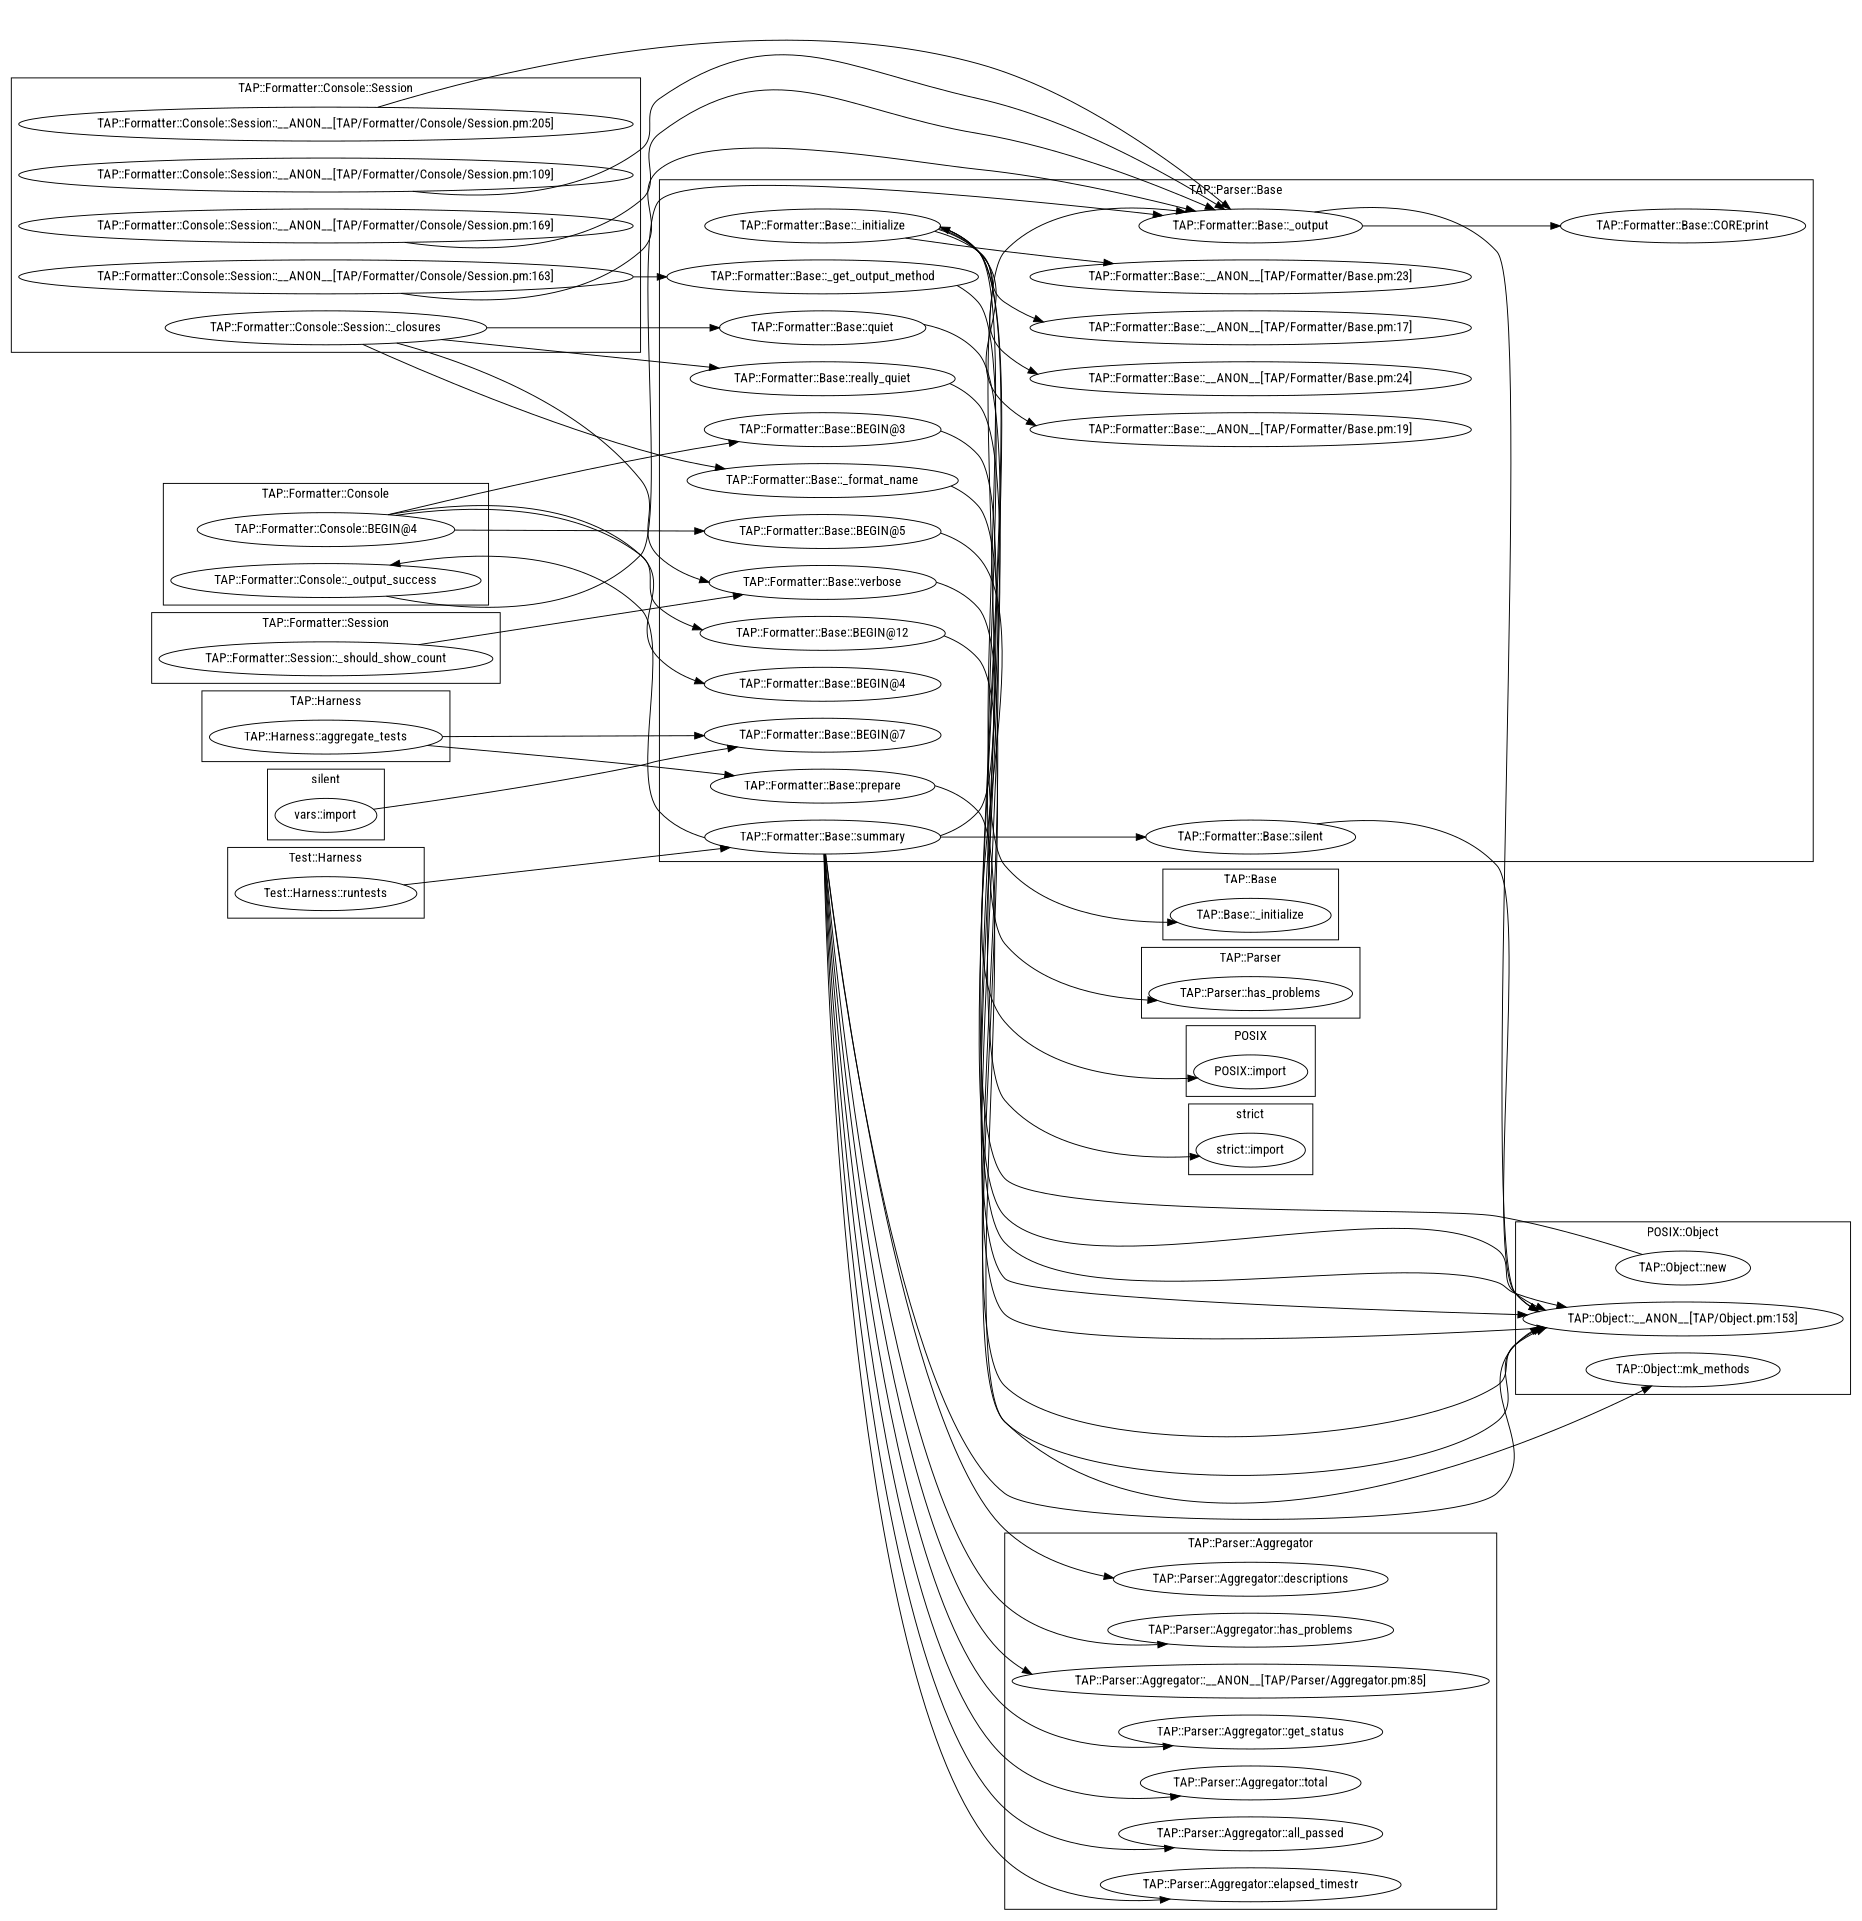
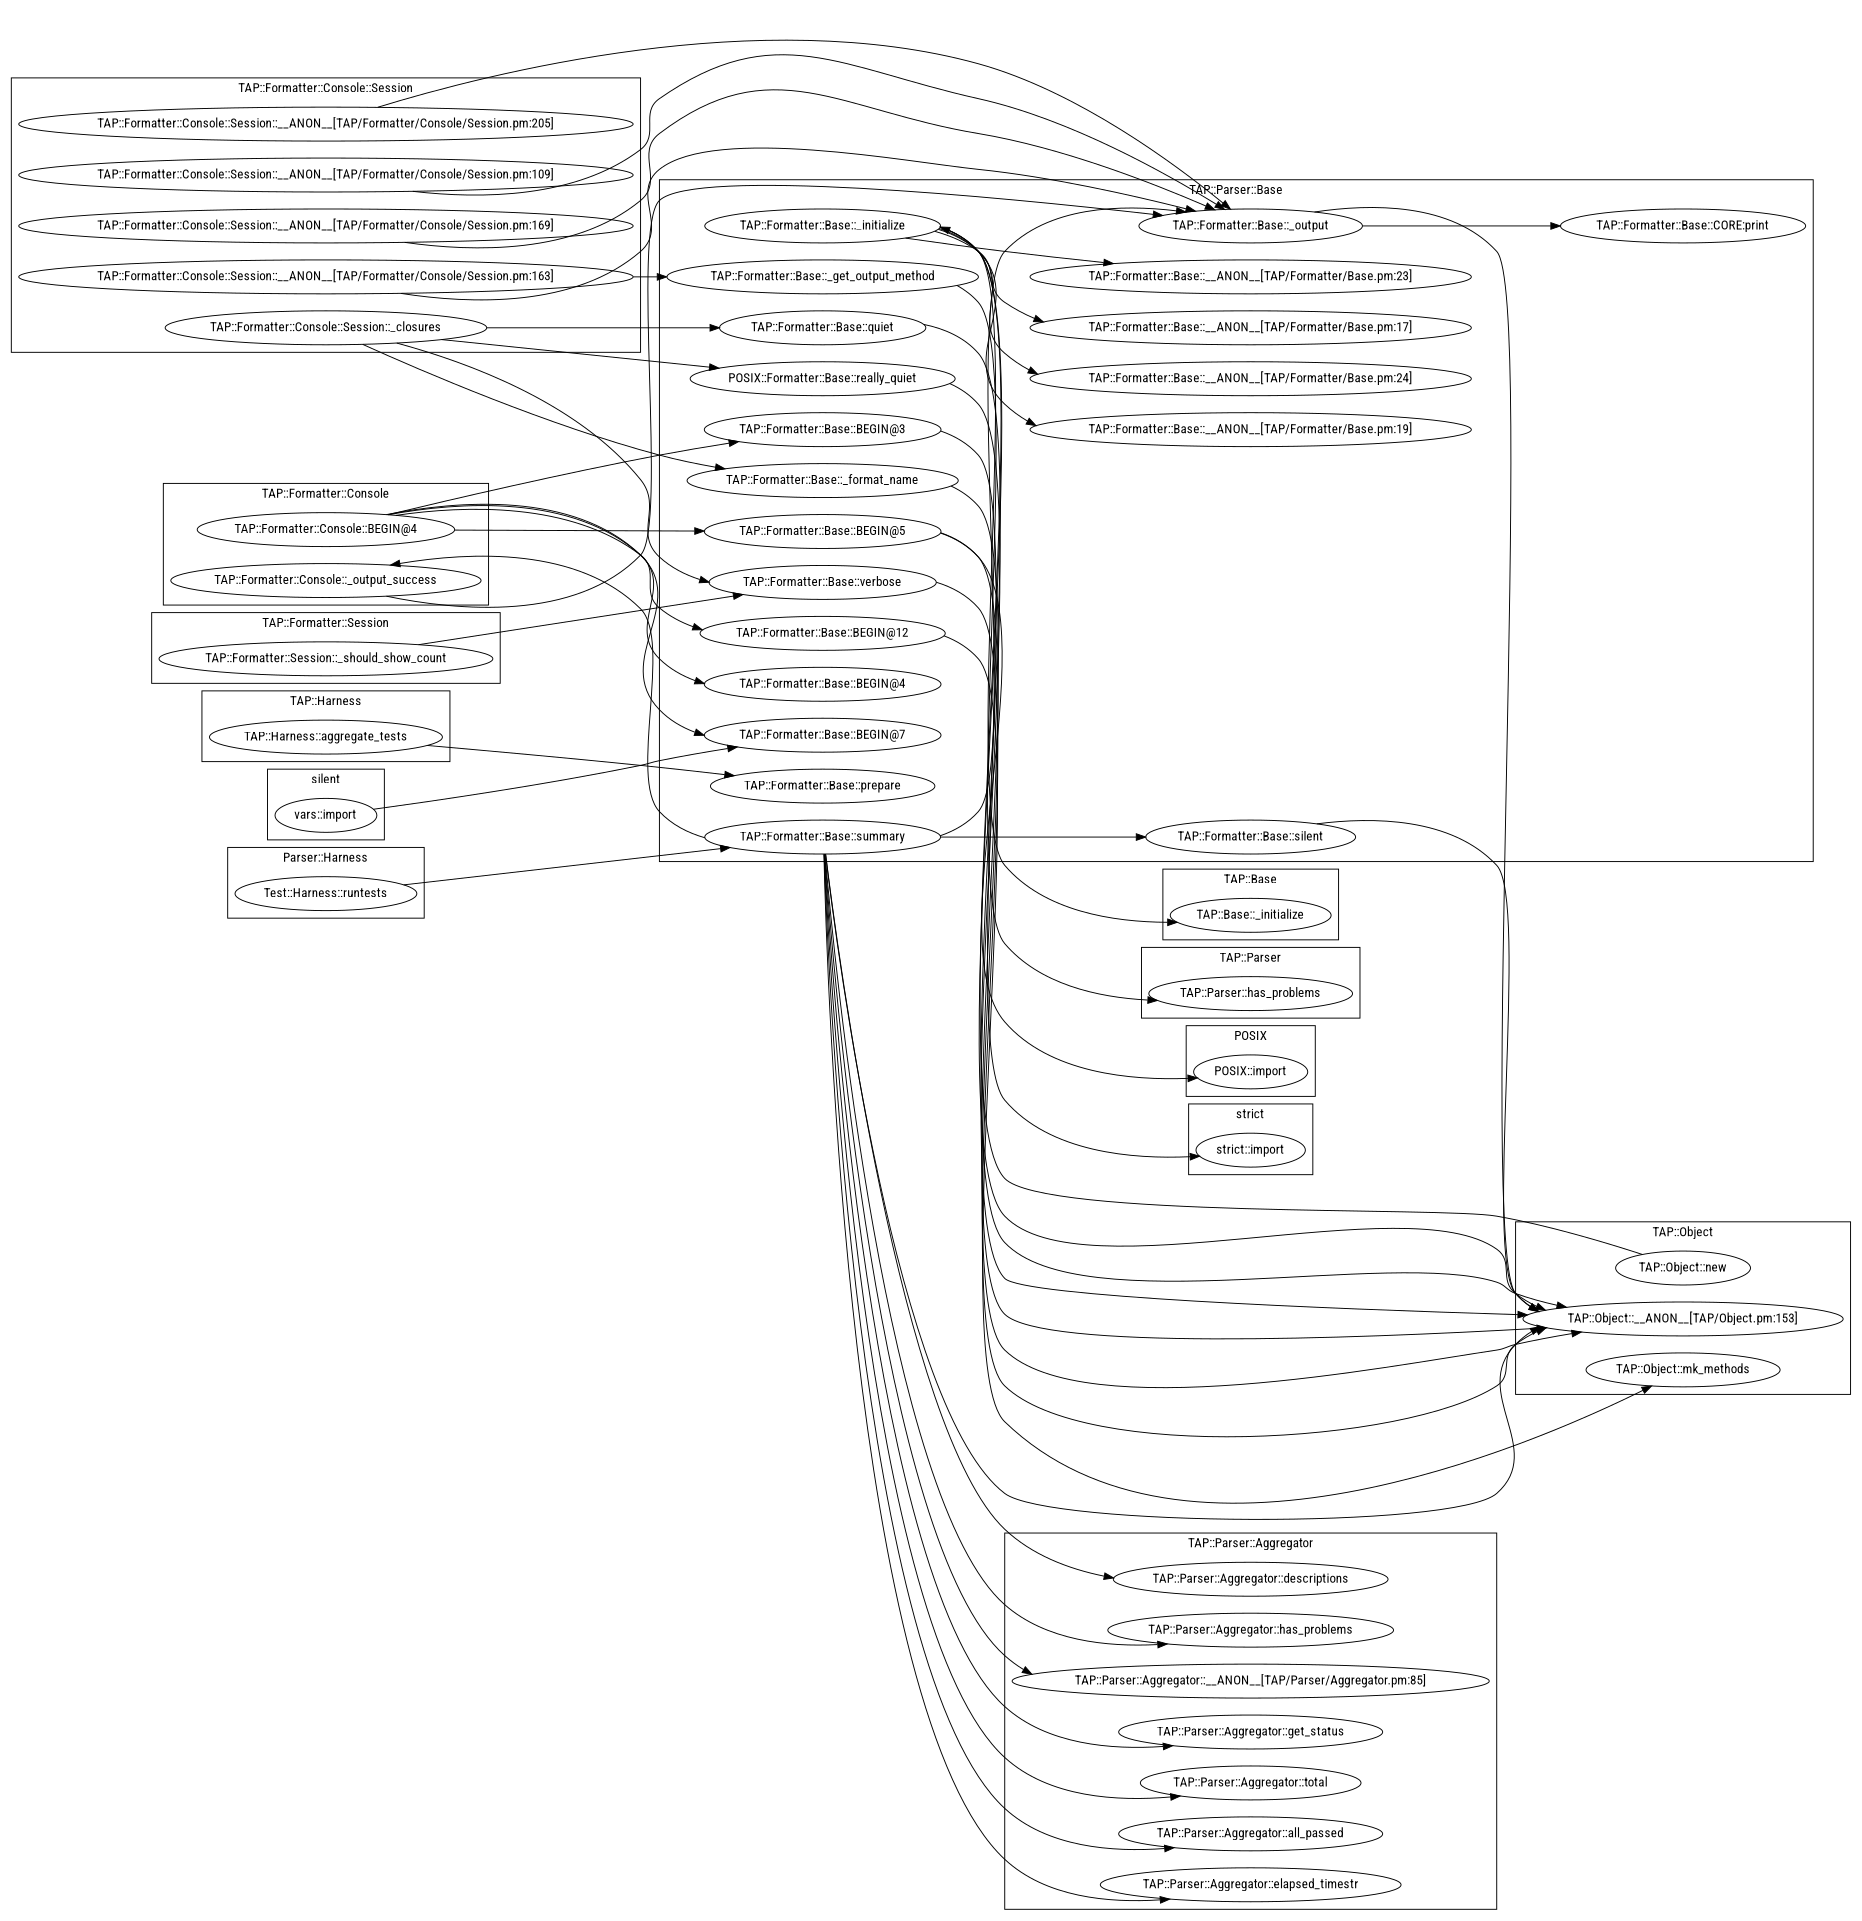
node "TAP::Formatter::Base::really_quiet": label "TAP::Formatter::Base::really_quiet" -> "POSIX::Formatter::Base::really_quiet"
edge "TAP::Harness::aggregate_tests" -> "TAP::Formatter::Base::BEGIN@7": now "TAP::Formatter::Console::BEGIN@4" -> "TAP::Formatter::Base::BEGIN@7"
cluster "Test::Harness": label "Test::Harness" -> "Parser::Harness"
cluster "POSIX::Object": label "POSIX::Object" -> "TAP::Object"
edge "TAP::Formatter::Base::prepare" -> "TAP::Object::__ANON__[TAP/Object.pm:153]": now "TAP::Formatter::Base::BEGIN@5" -> "TAP::Object::__ANON__[TAP/Object.pm:153]"
